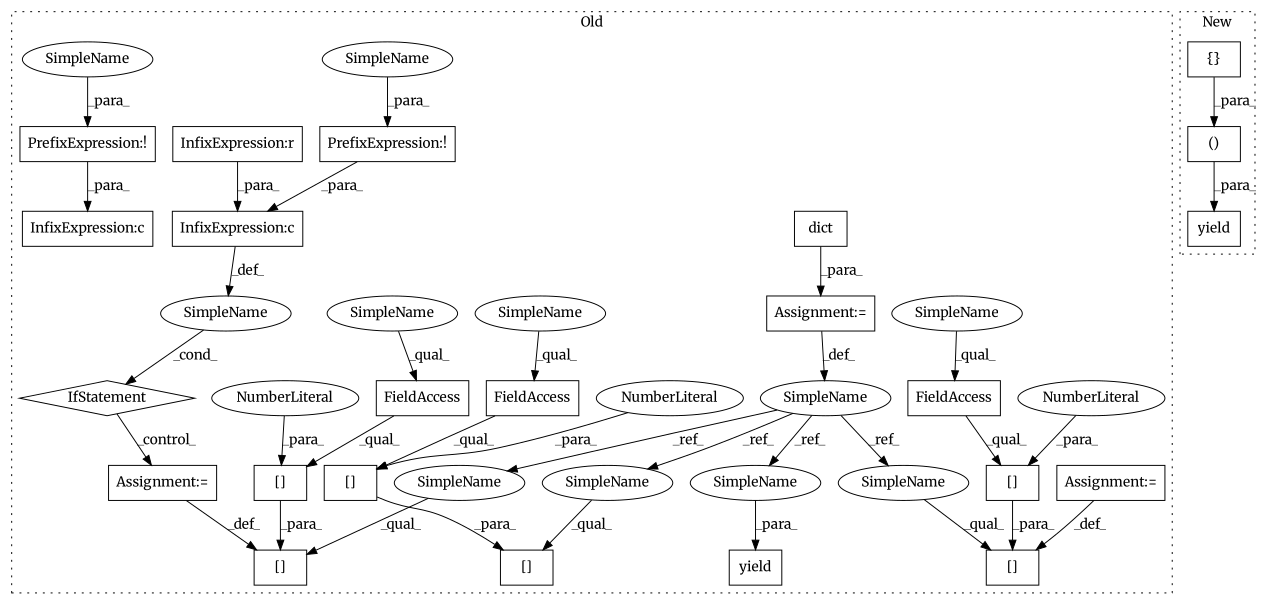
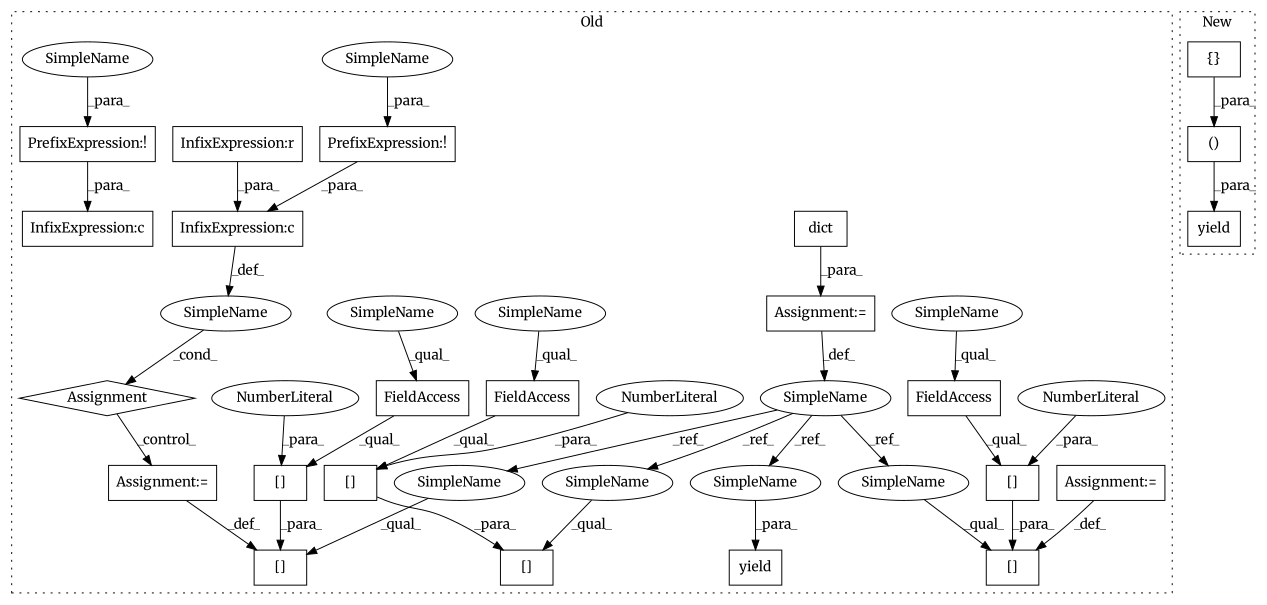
node "IfStatement": label "IfStatement" -> "Assignment"
